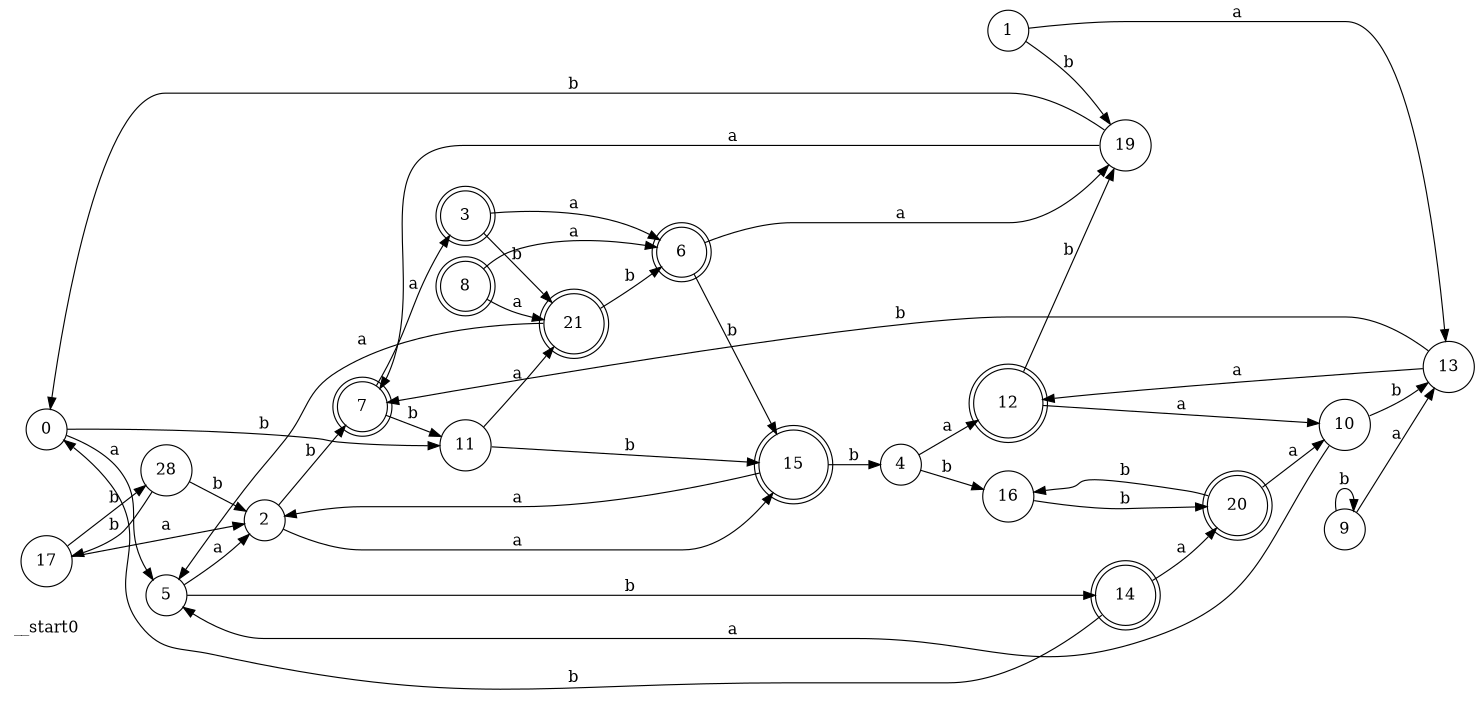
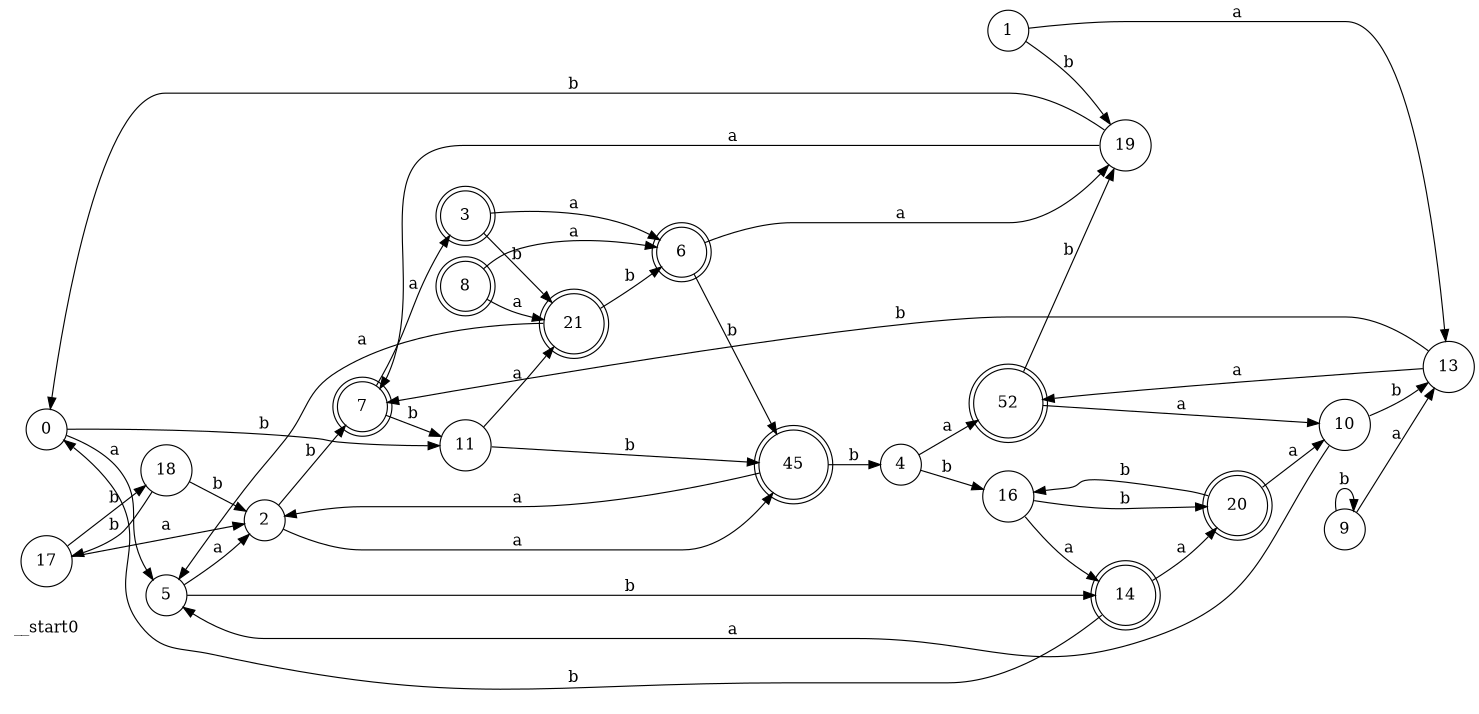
node "12": label "12" -> "52"
node "15": label "15" -> "45"
node "28": label "28" -> "18"
edge "16" -> "14": added, label "a"
